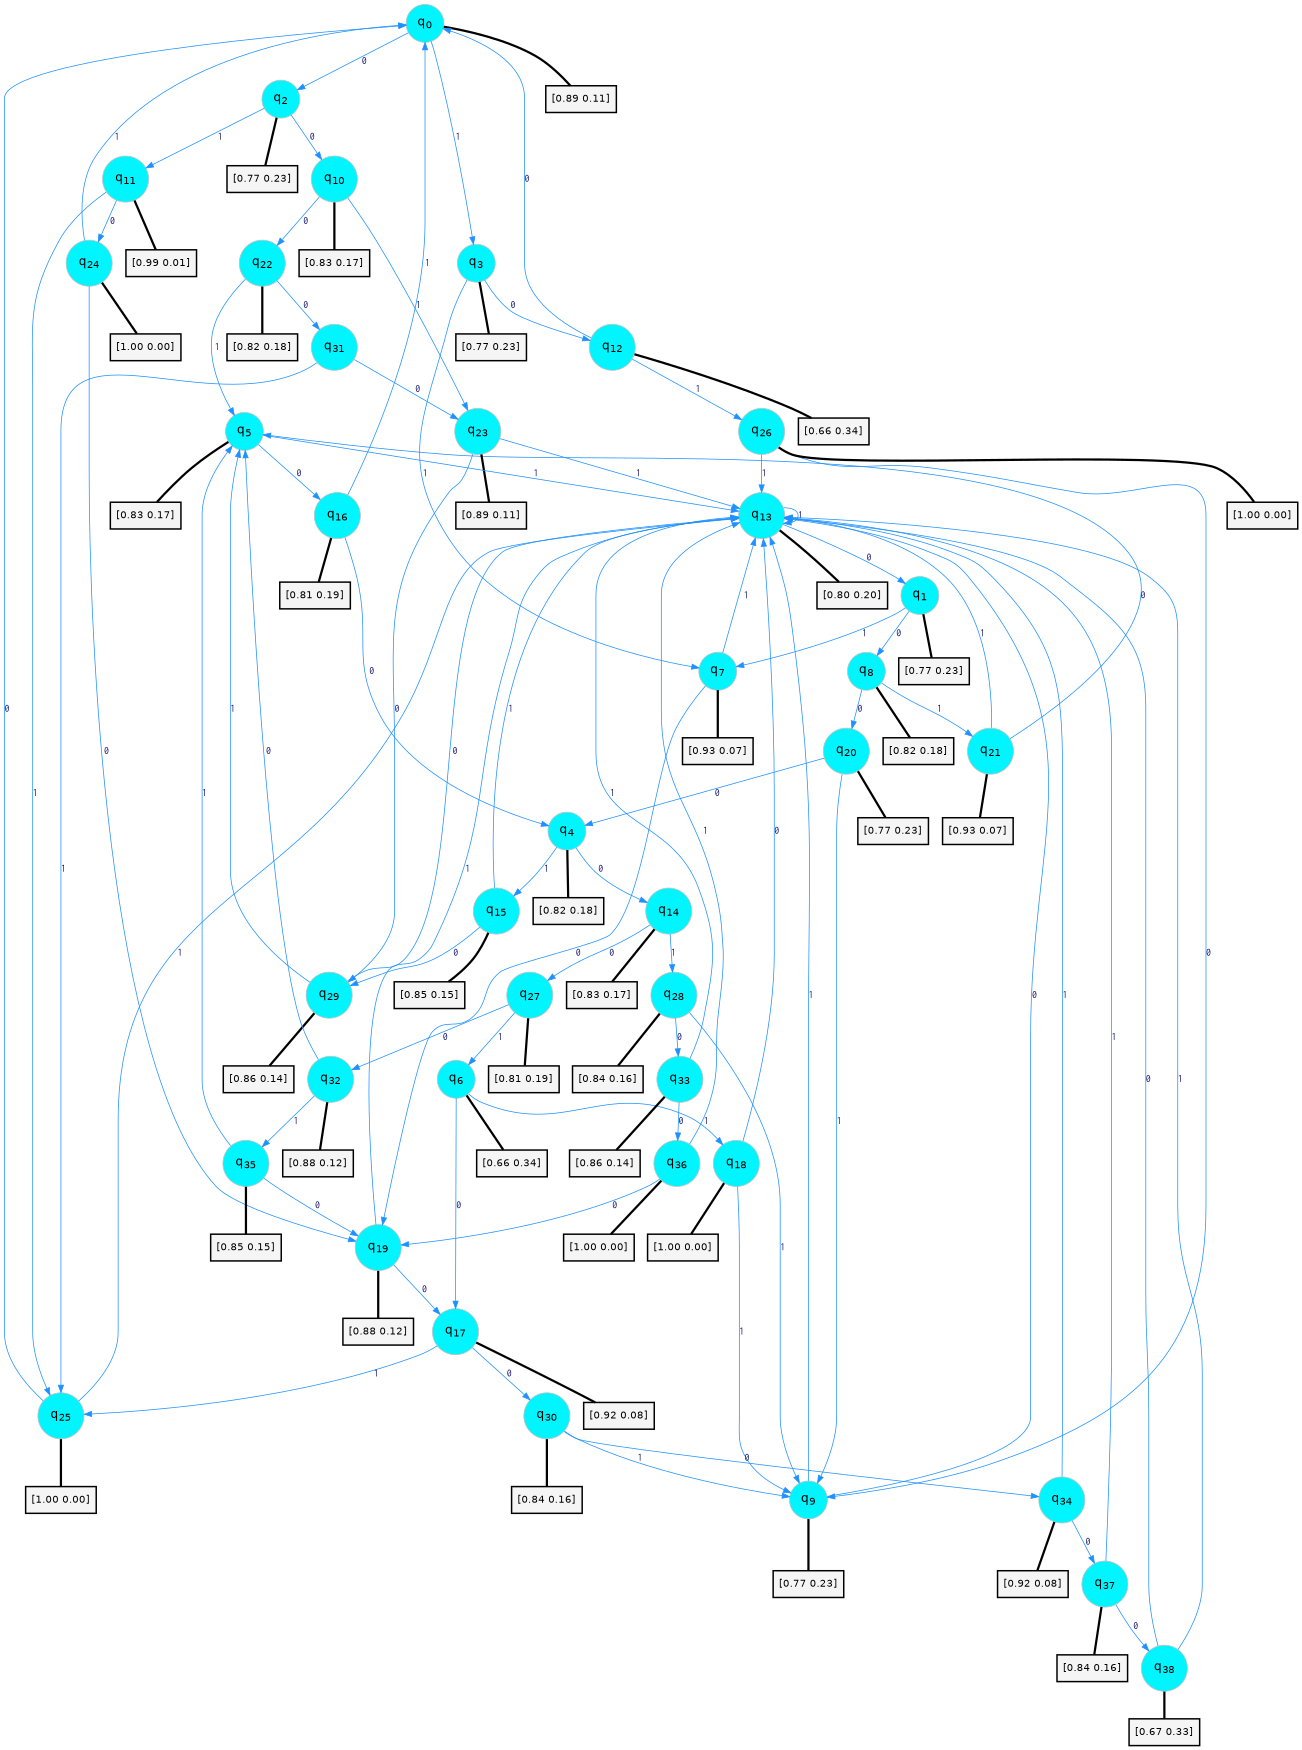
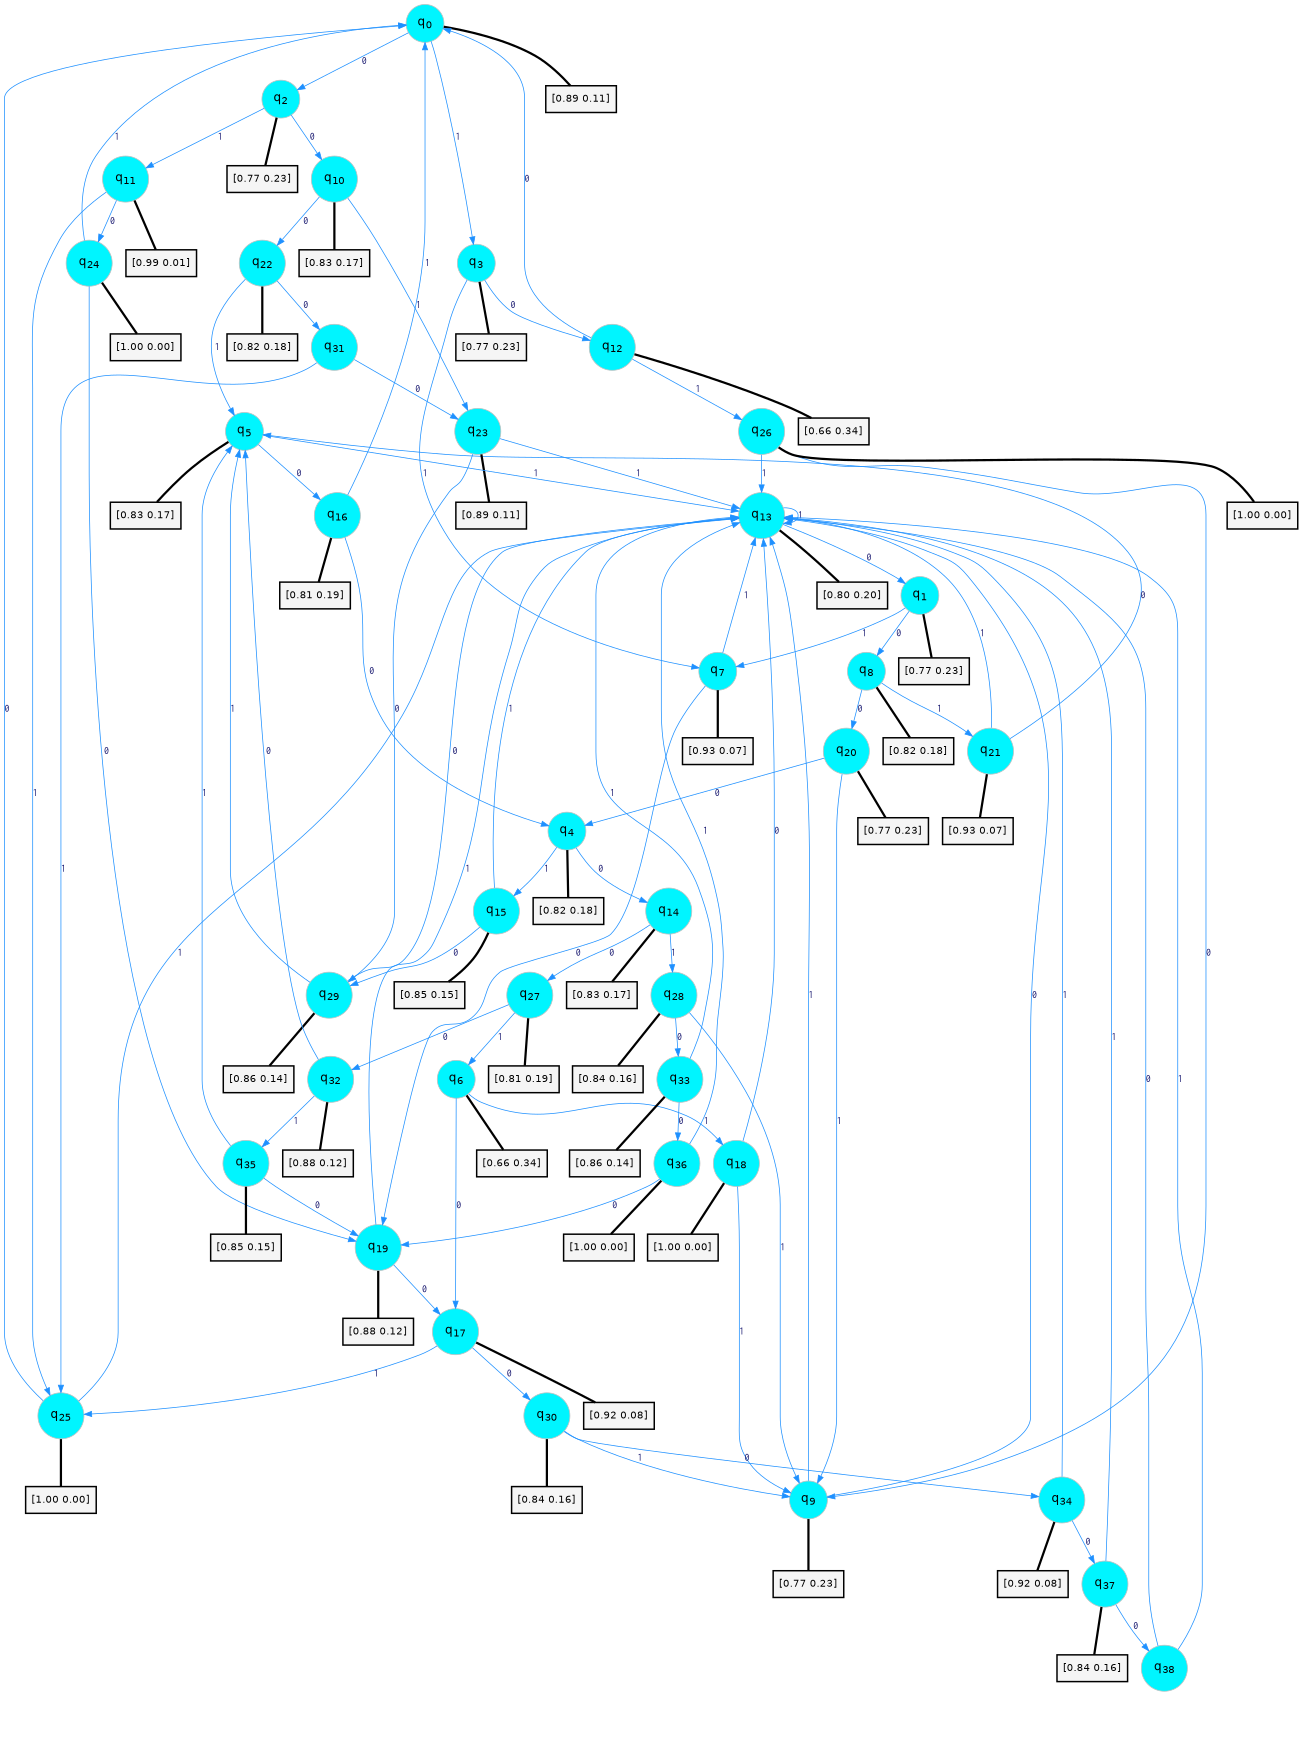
node "[0.67 0.33]": removed
